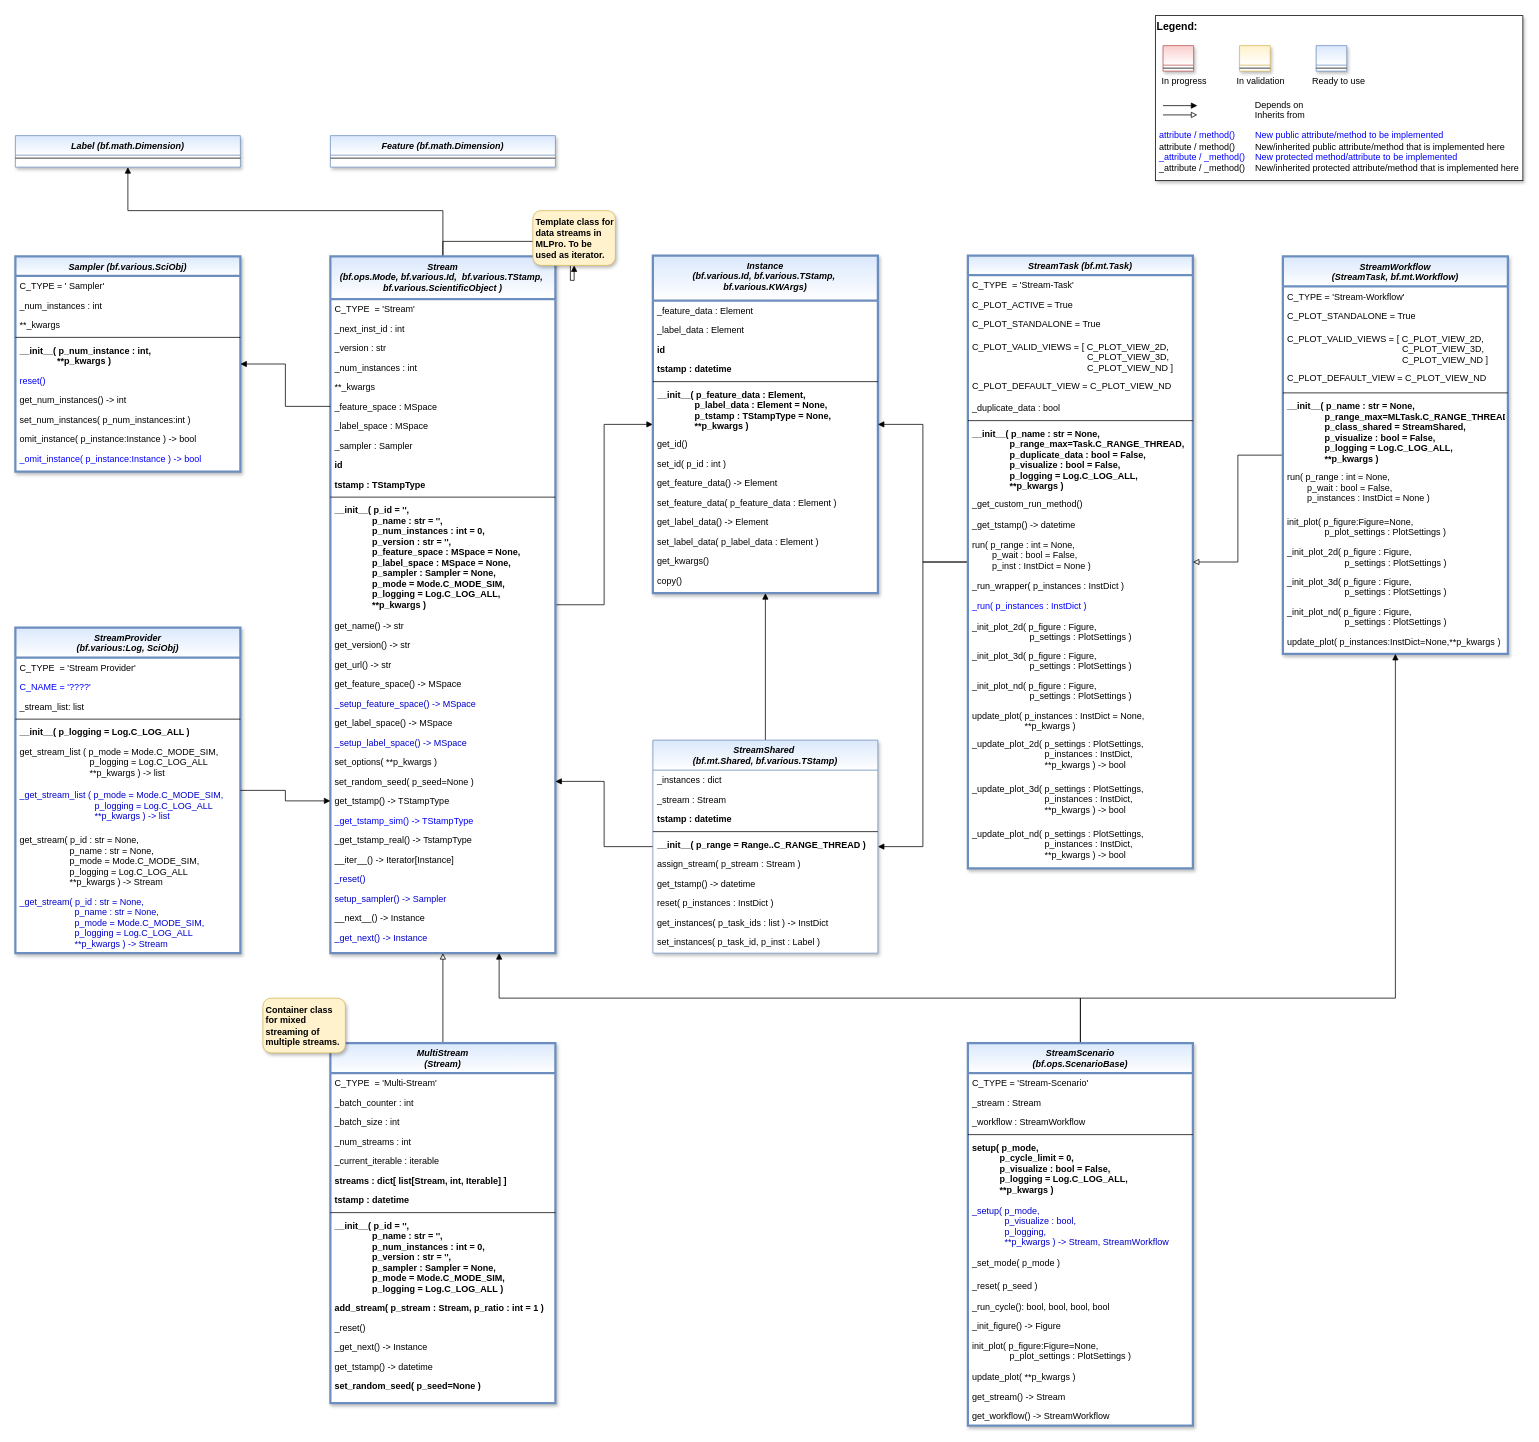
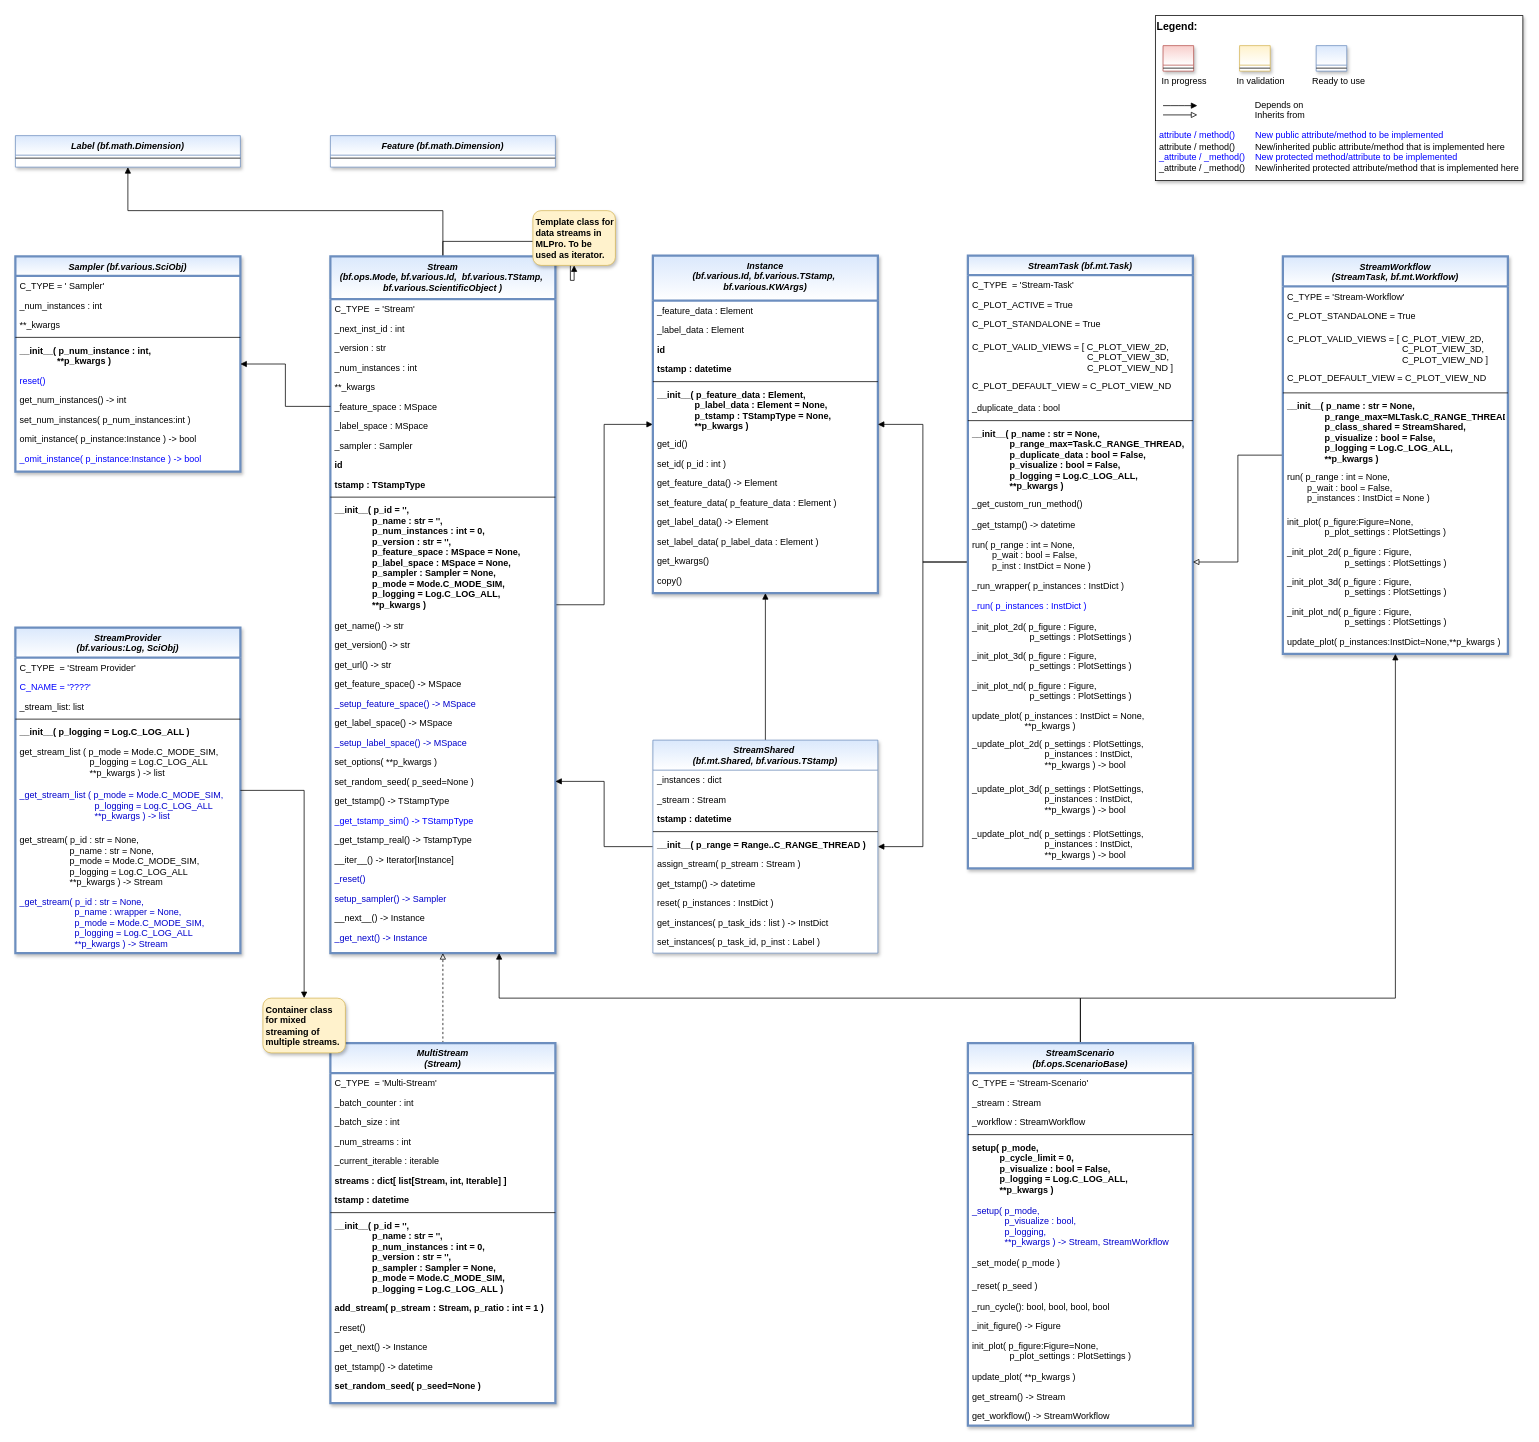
edge "StreamProvider (bf.various:Log, SciObj)" -> "get_tstamp() -> TStampType": now "StreamProvider (bf.various:Log, SciObj)" -> "Container class for mixed streaming of multiple streams."
node "_get_stream( p_id : str = None, p_name : str = None, p_mode = Mode.C_MODE_SIM, p_logging = Log.C_LOG_ALL **p_kwargs ) -> Stream": label "_get_stream( p_id : str = None, p_name : str = None, p_mode = Mode.C_MODE_SIM, p_logging = Log.C_LOG_ALL **p_kwargs ) -> Stream" -> "_get_stream( p_id : str = None, p_name : wrapper = None, p_mode = Mode.C_MODE_SIM, p_logging = Log.C_LOG_ALL **p_kwargs ) -> Stream"
edge "MultiStream (Stream)" -> "Stream (bf.ops.Mode, bf.various.Id, bf.various.TStamp, bf.various.ScientificObject )": style solid -> dashed
